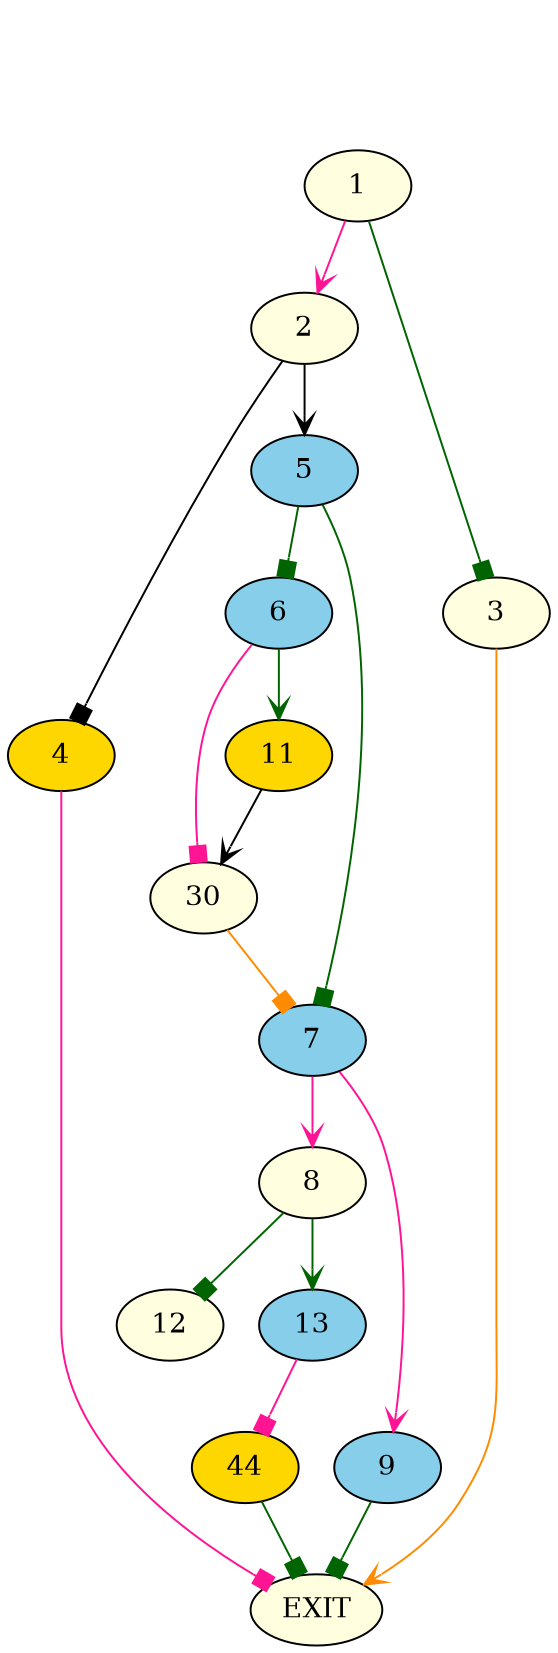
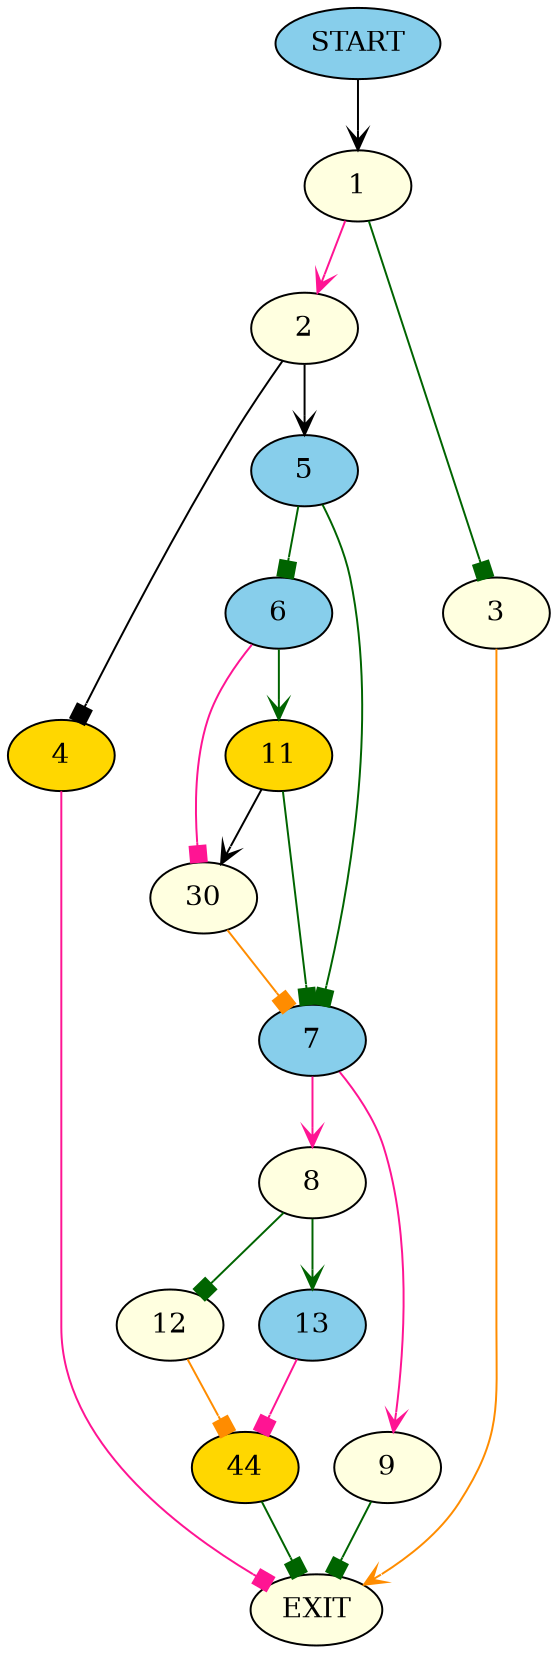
node "START": added
edge "11" -> "7": added
edge "12" -> "44": added
node "9": fillcolor skyblue -> lightyellow
